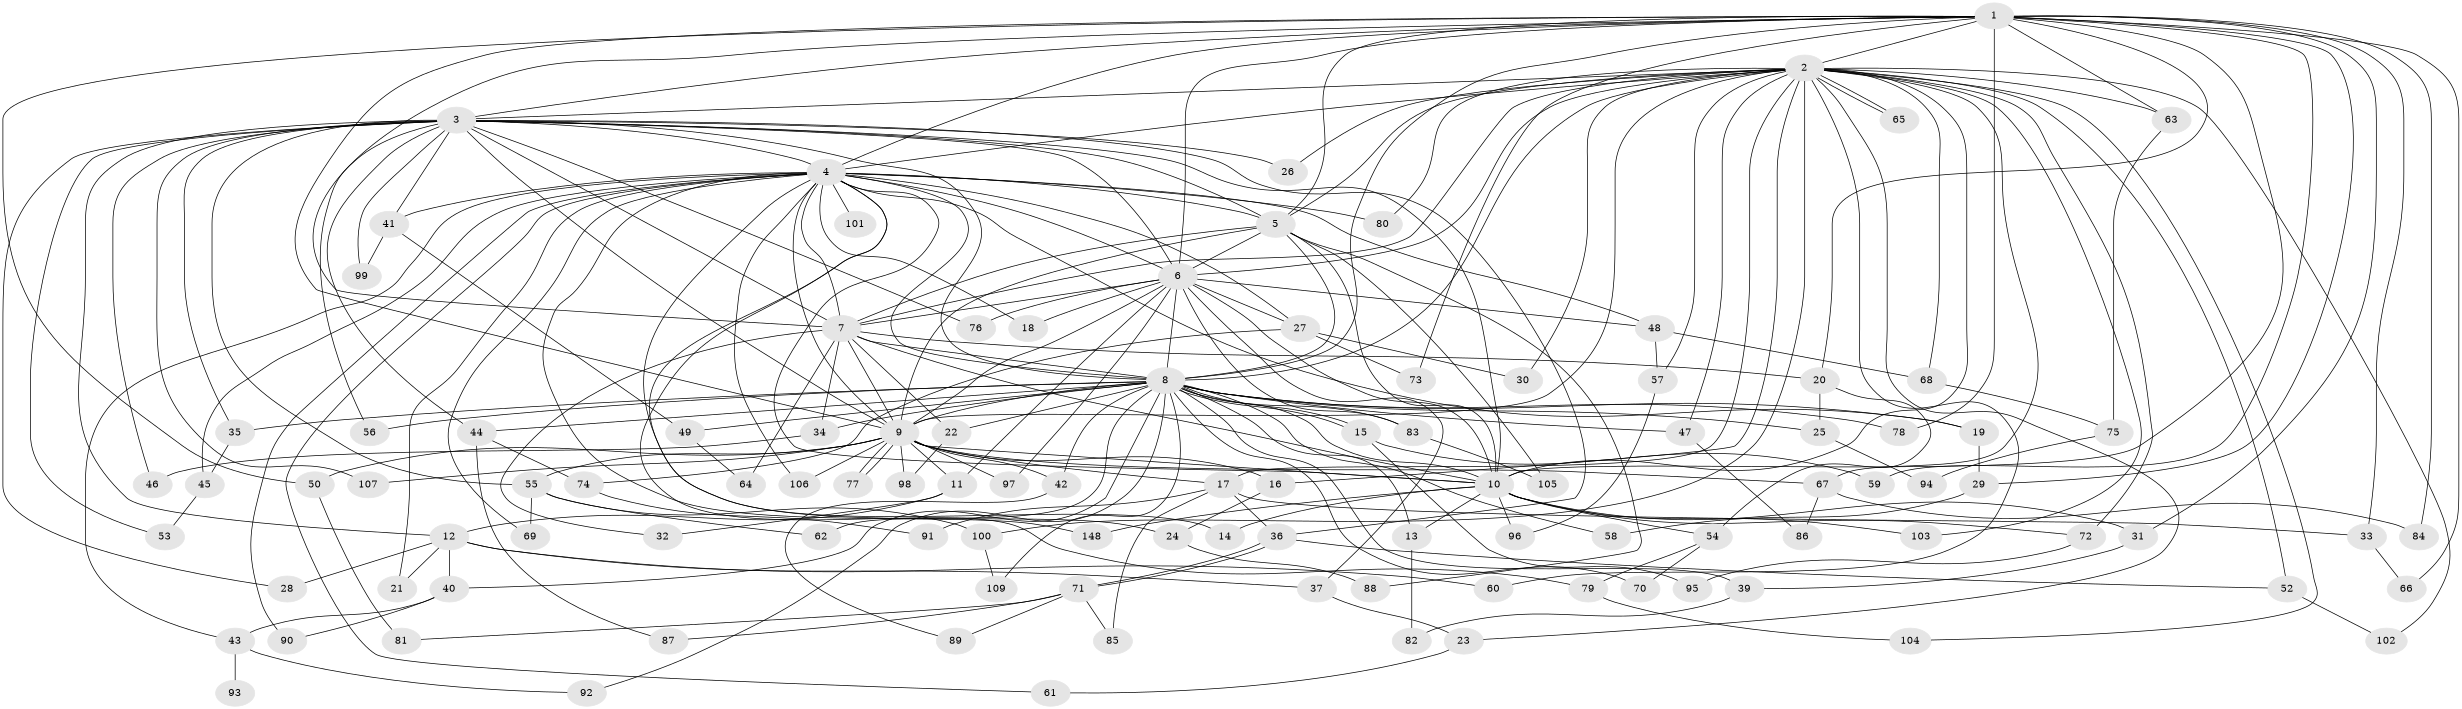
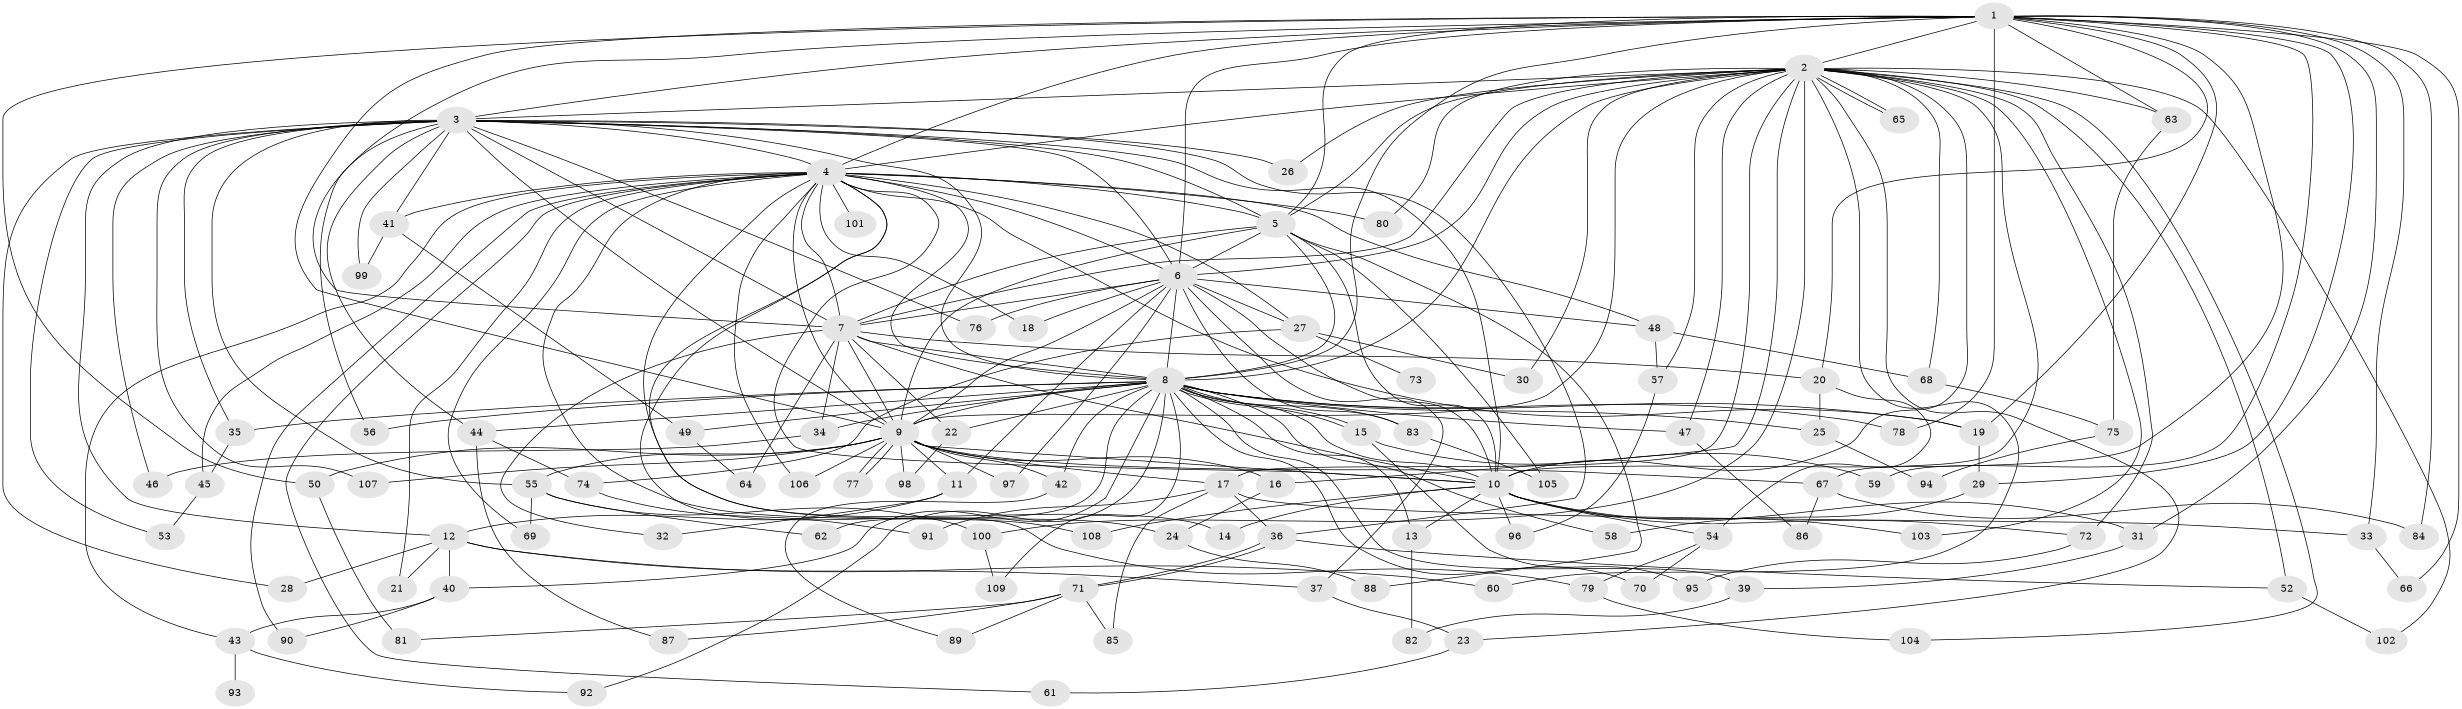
edge "1" -- "73": now "1" -- "19"
node "148": label "148" -> "108"
